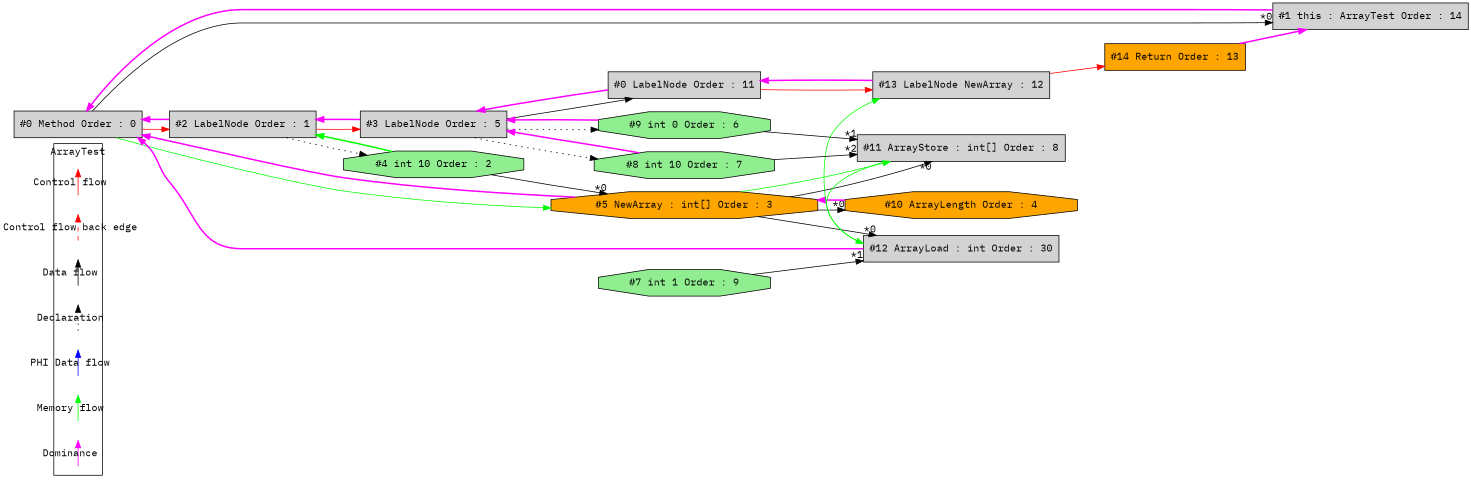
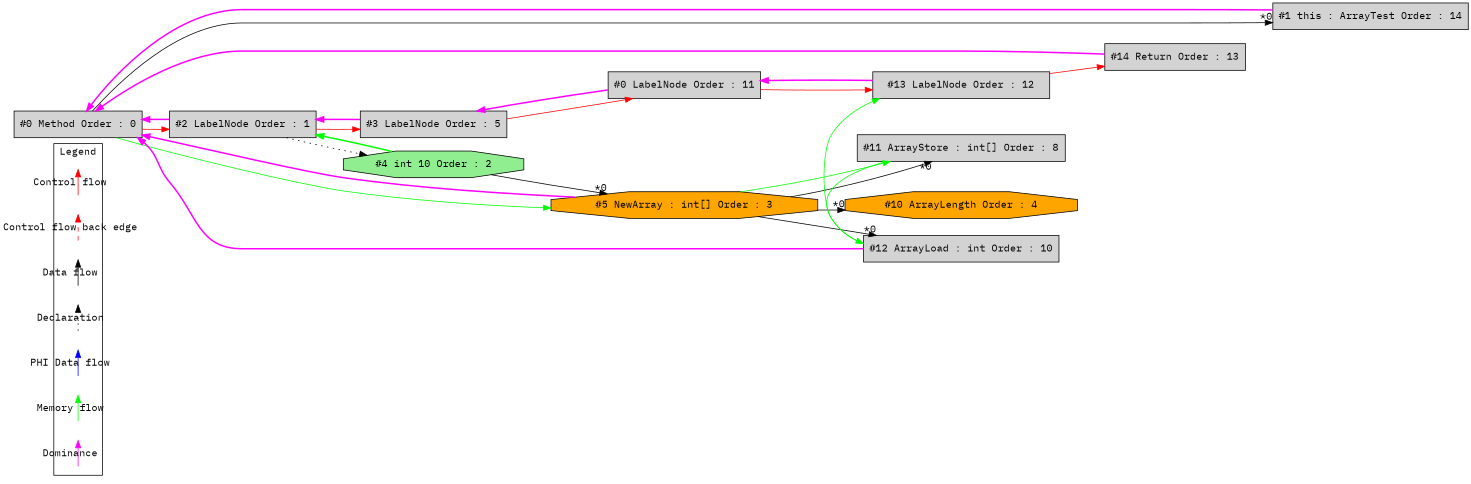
edge "#14 Return Order : 13" -> "#1 this : ArrayTest Order : 14": now "#14 Return Order : 13" -> "#0 Method Order : 0"
node "#14 Return Order : 13": fillcolor orange -> lightgrey
node "#13 LabelNode NewArray : 12": label "#13 LabelNode NewArray : 12" -> "#13 LabelNode Order : 12"
edge "#3 LabelNode Order : 5" -> "#0 LabelNode Order : 11": color black -> red
node "#9 int 0 Order : 6": removed
cluster "ArrayTest": label "ArrayTest" -> "Legend"
node "#8 int 10 Order : 7": removed
edge "#10 ArrayLength Order : 4" -> "#5 NewArray : int[] Order : 3": removed
node "#12 ArrayLoad : int Order : 30": label "#12 ArrayLoad : int Order : 30" -> "#12 ArrayLoad : int Order : 10"
node "#7 int 1 Order : 9": removed
